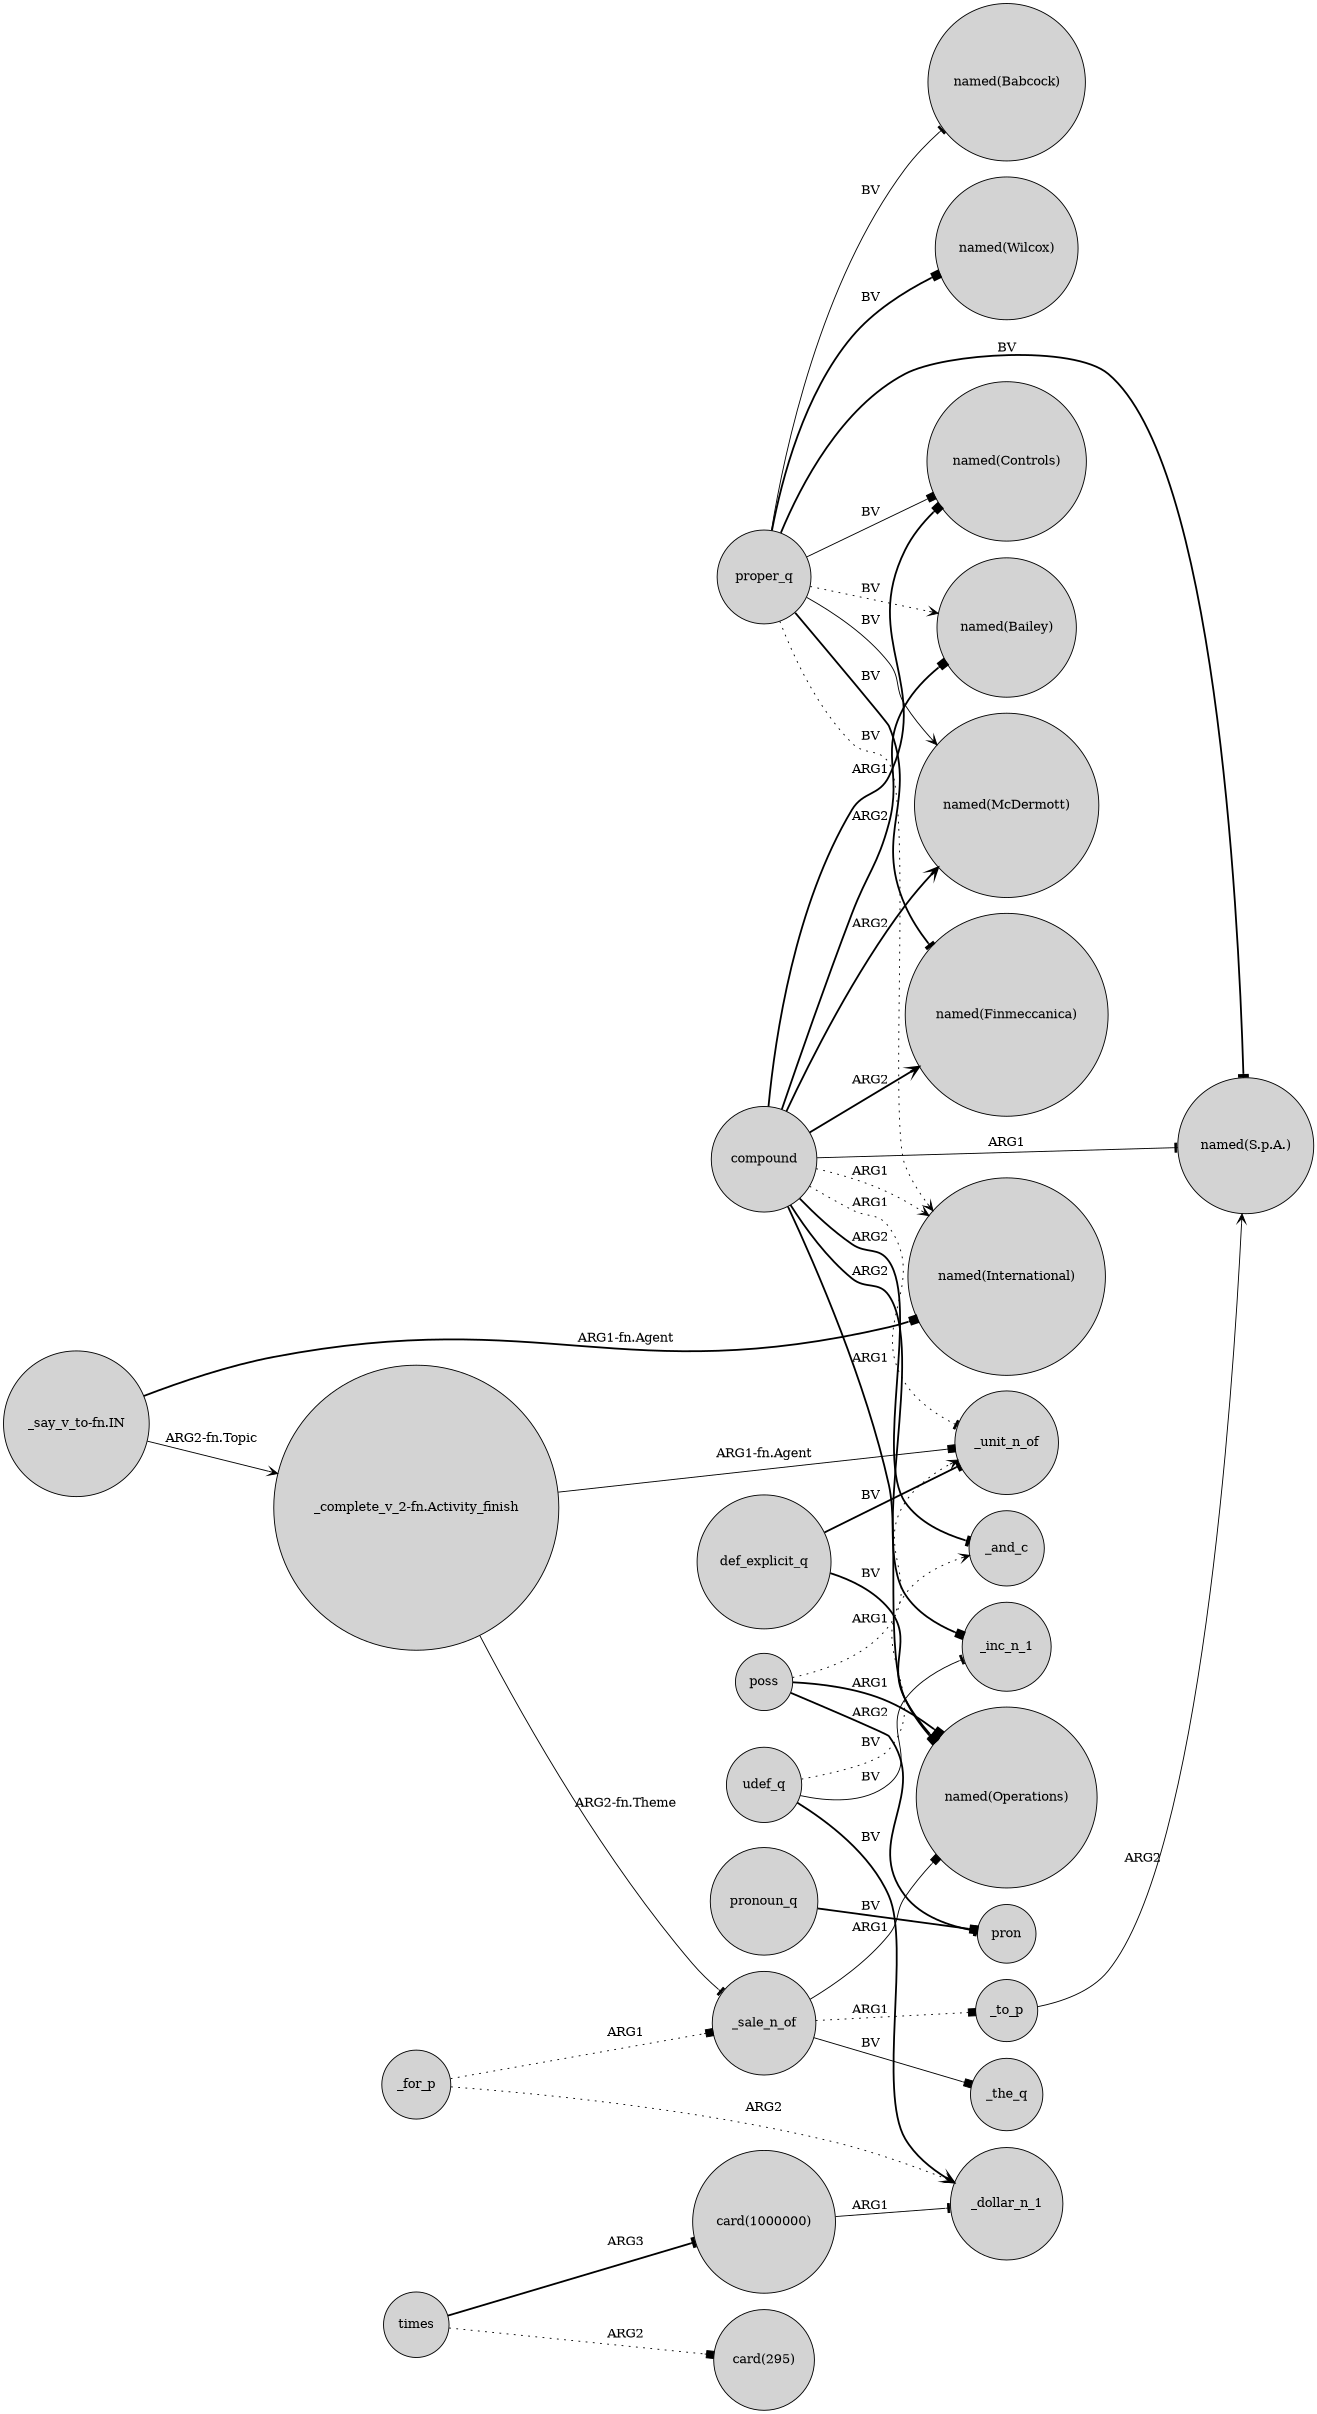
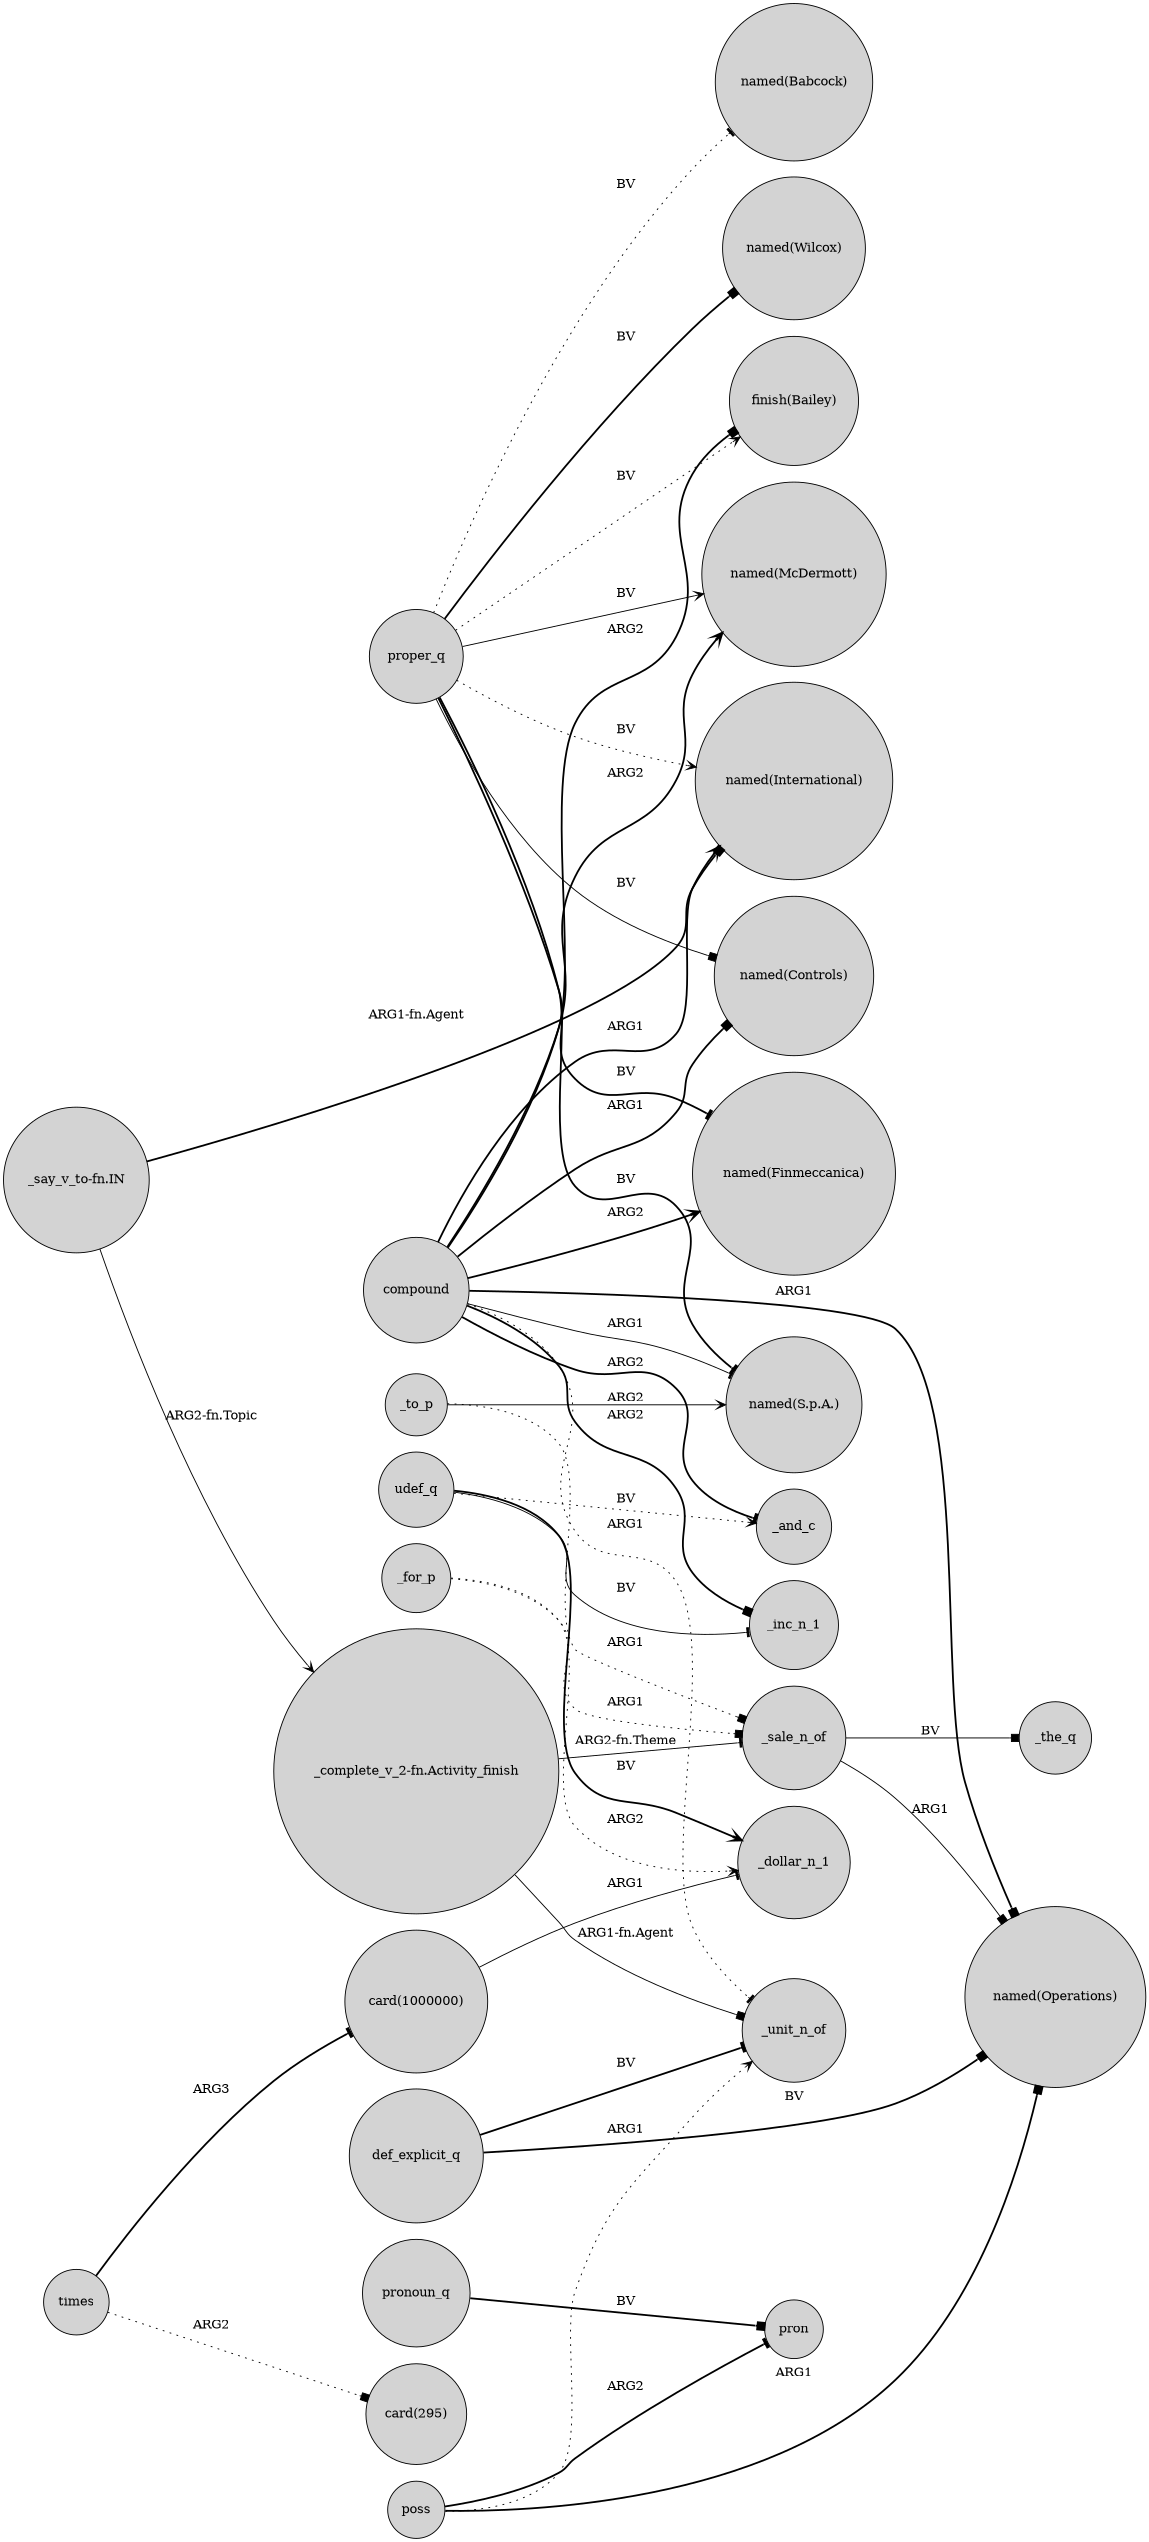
edge "proper_q" -> "named(Babcock)": style solid -> dotted
node "named(Bailey)": label "named(Bailey)" -> "finish(Bailey)"
edge "compound" -> "named(International)": style dotted -> bold
edge "_sale_n_of" -> "_to_p": reversed
